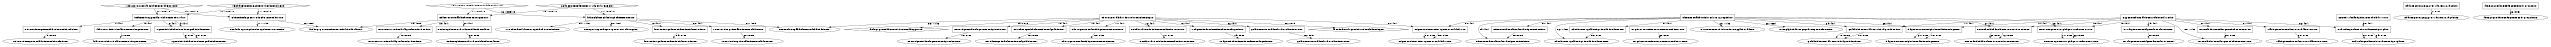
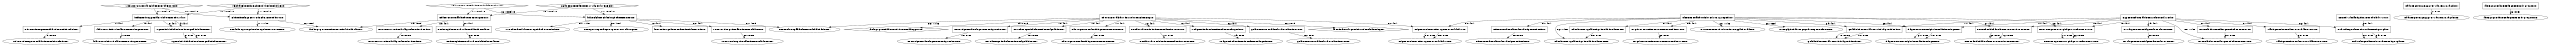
edge "'cf3535388ffa90cdeb75d402464e6ed1_P'" -> "'8d5802229ea0fb21fea790d65533b5eb_F3'": now "'cf3535388ffa90cdeb75d402464e6ed1_P'" -> "'376d4a7124ed552a71cc381185bbe47c_P'"
node "'f8c40ab876c90e05393ad83bf0c575d1_F3'": removed
